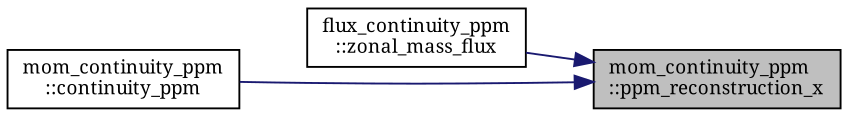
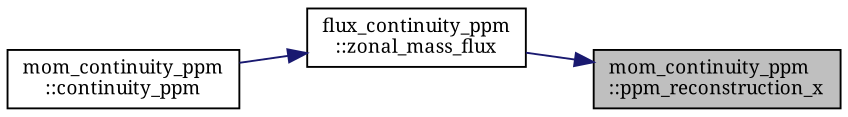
edge "mom_continuity_ppm ::continuity_ppm" -> "mom_continuity_ppm ::ppm_reconstruction_x": now "mom_continuity_ppm ::continuity_ppm" -> "flux_continuity_ppm ::zonal_mass_flux"
